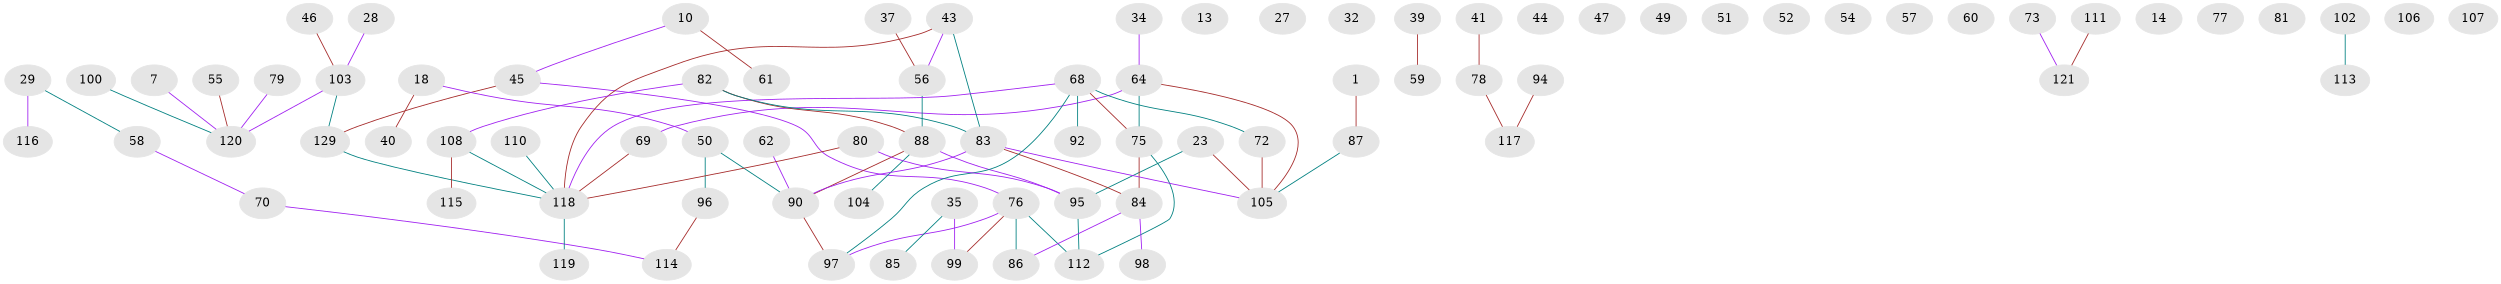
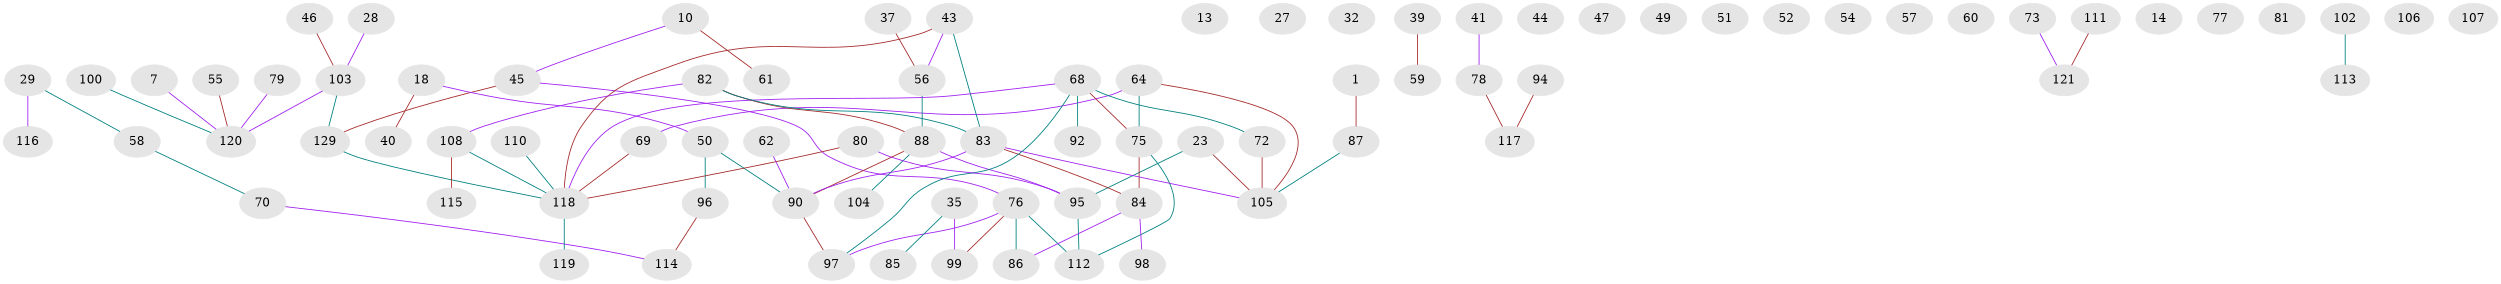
node "34": removed
edge "41" -- "78": color brown -> purple
edge "58" -- "70": color purple -> teal
